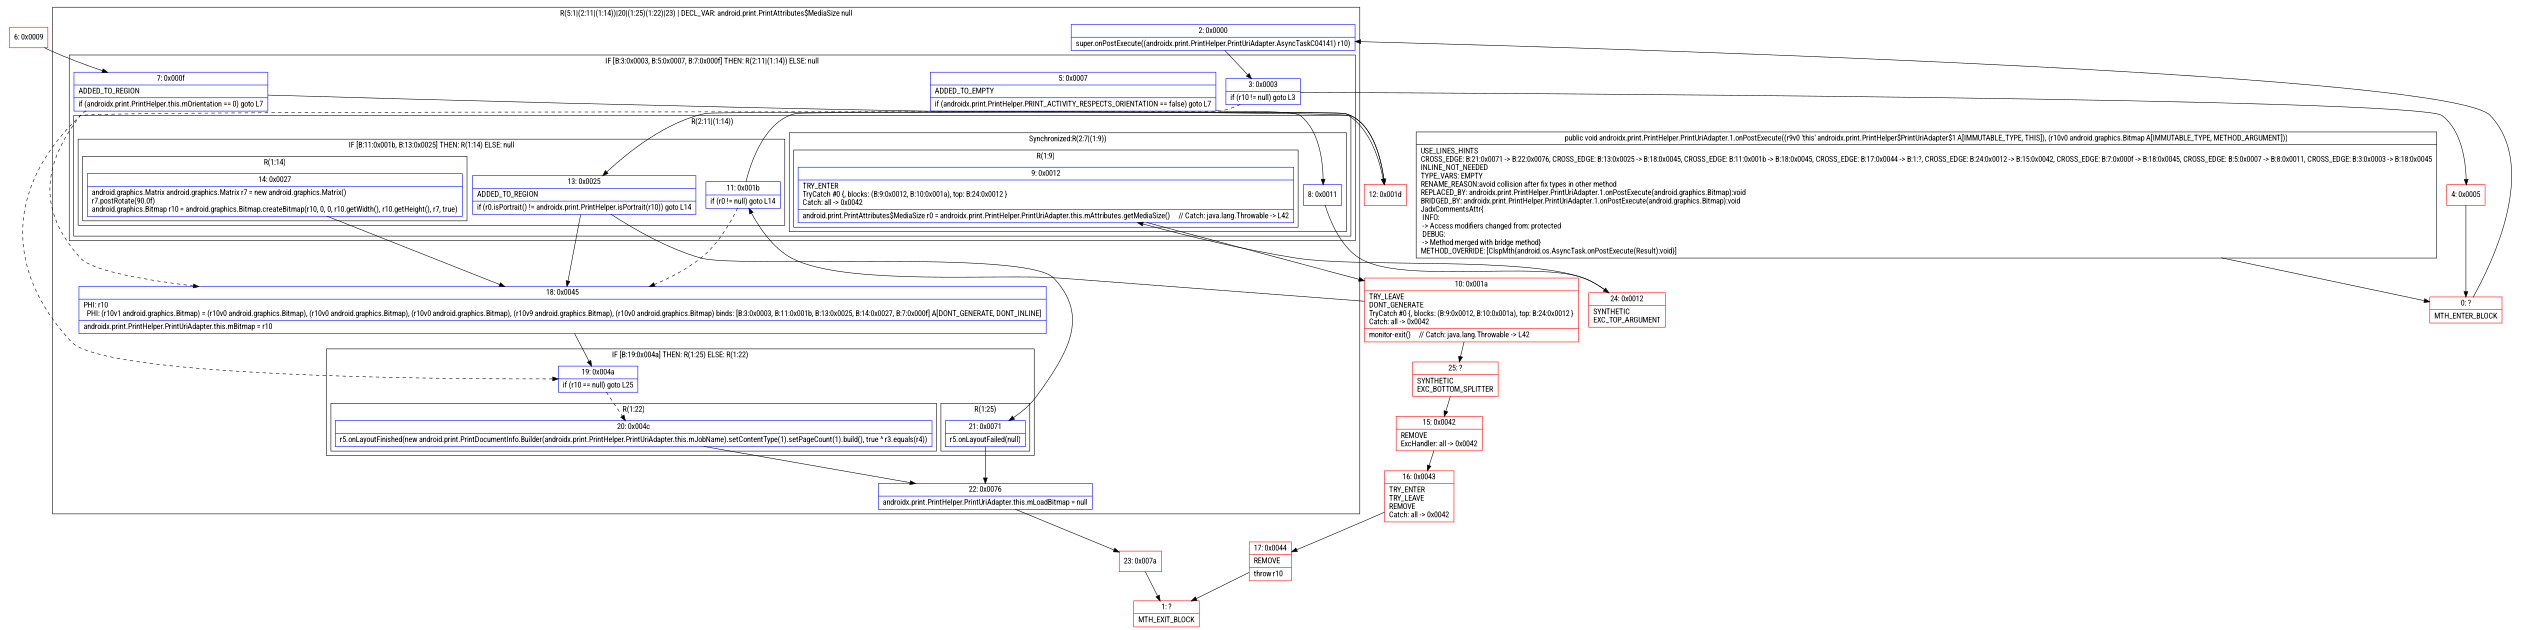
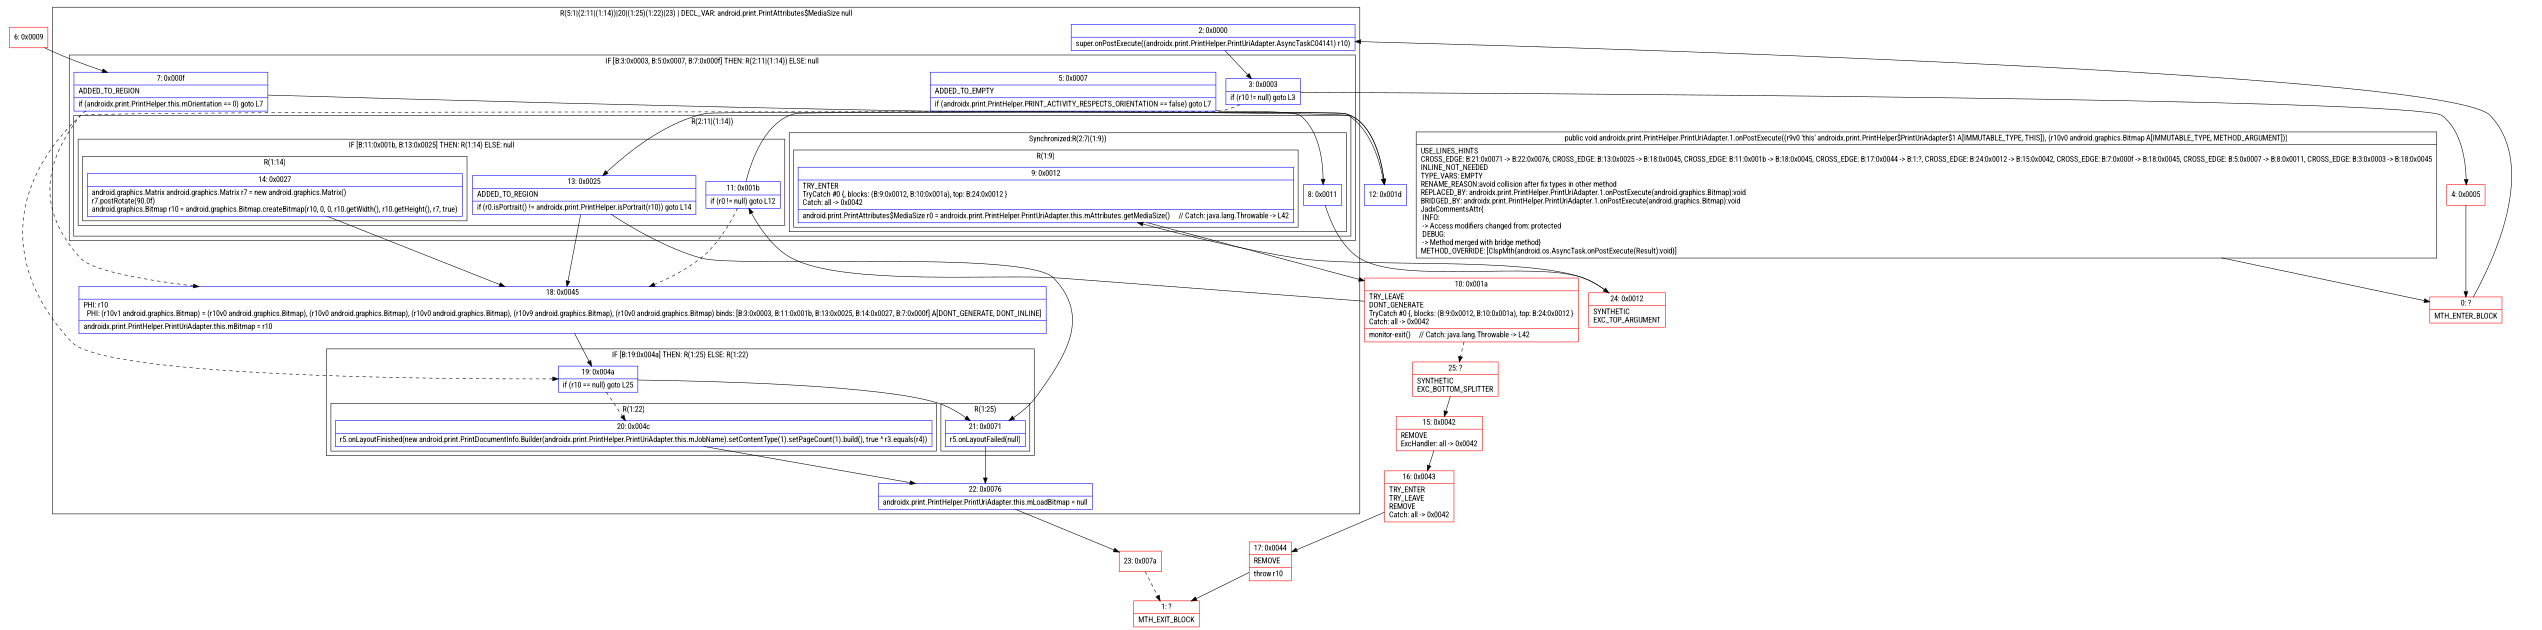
node "12: 0x001d": color red -> blue
node "11: 0x001b": text "if (r0 != null) goto L14" -> "if (r0 != null) goto L12"
edge "10: 0x001a" -> "25: ?": style solid -> dashed
edge "19: 0x004a" -> "21: 0x0071": added
edge "23: 0x007a" -> "1: ?": style solid -> dashed
